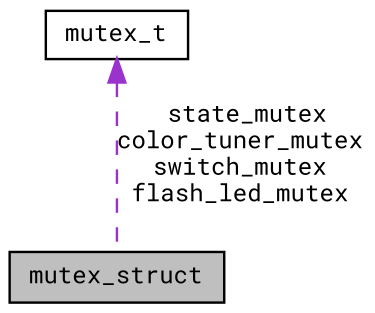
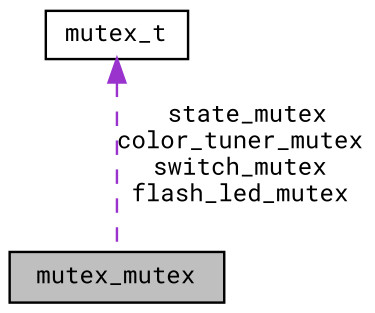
node "mutex_struct": label "mutex_struct" -> "mutex_mutex"
